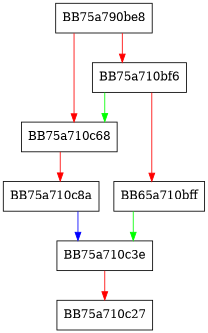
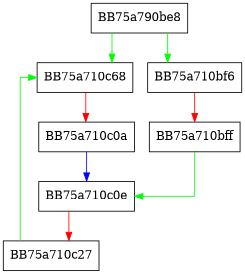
edge "BB75a790be8" -> "BB75a710bf6": color red -> green
edge "BB75a790be8" -> "BB75a710c68": color red -> green
edge "BB75a710bf6" -> "BB75a710c68": now "BB75a710c27" -> "BB75a710c68"
node "BB75a710c8a": label "BB75a710c8a" -> "BB75a710c0a"
node "BB65a710bff": label "BB65a710bff" -> "BB75a710bff"
node "BB75a710c3e": label "BB75a710c3e" -> "BB75a710c0e"
